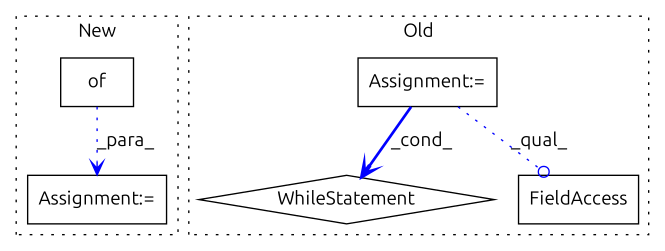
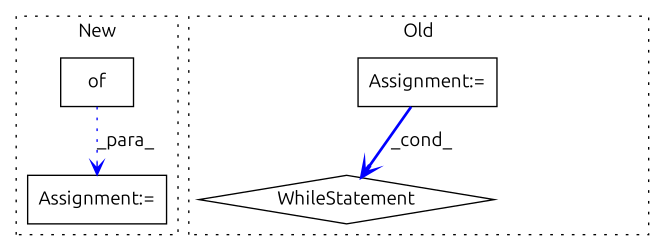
node "FieldAccess": removed
